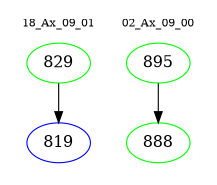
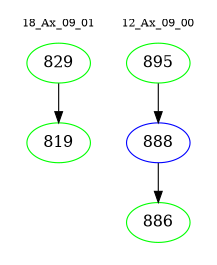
cluster "02_Ax_09_00": label "02_Ax_09_00" -> "12_Ax_09_00"
node "819": color blue -> green
node "888": color green -> blue
node "886": added
